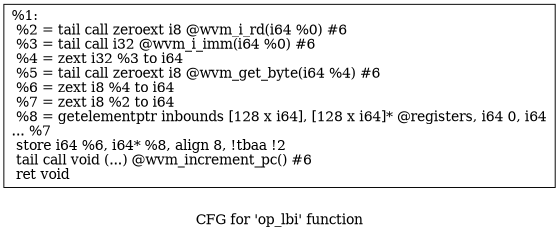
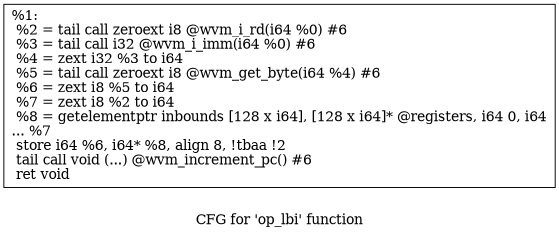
node "%1:": text "%6 = zext i8 %4 to i64" -> "%6 = zext i8 %5 to i64"
